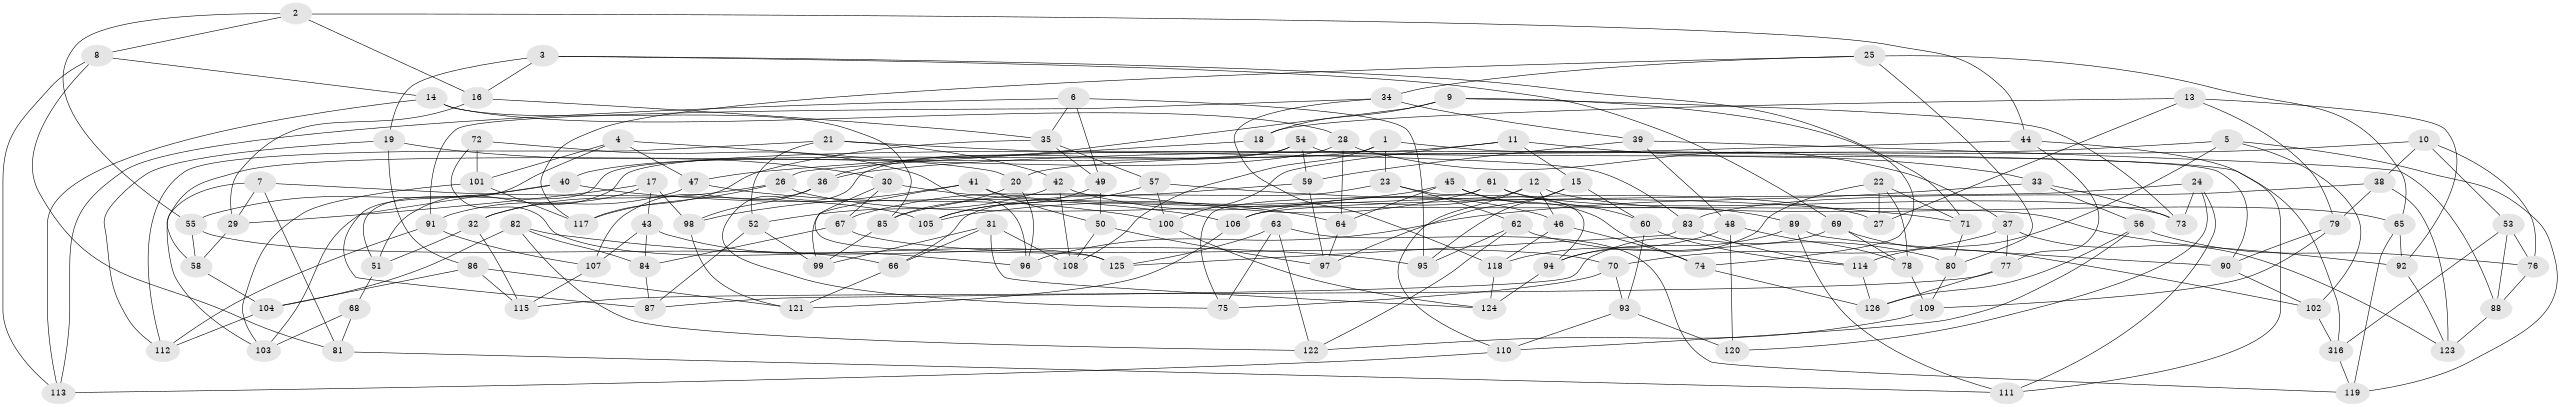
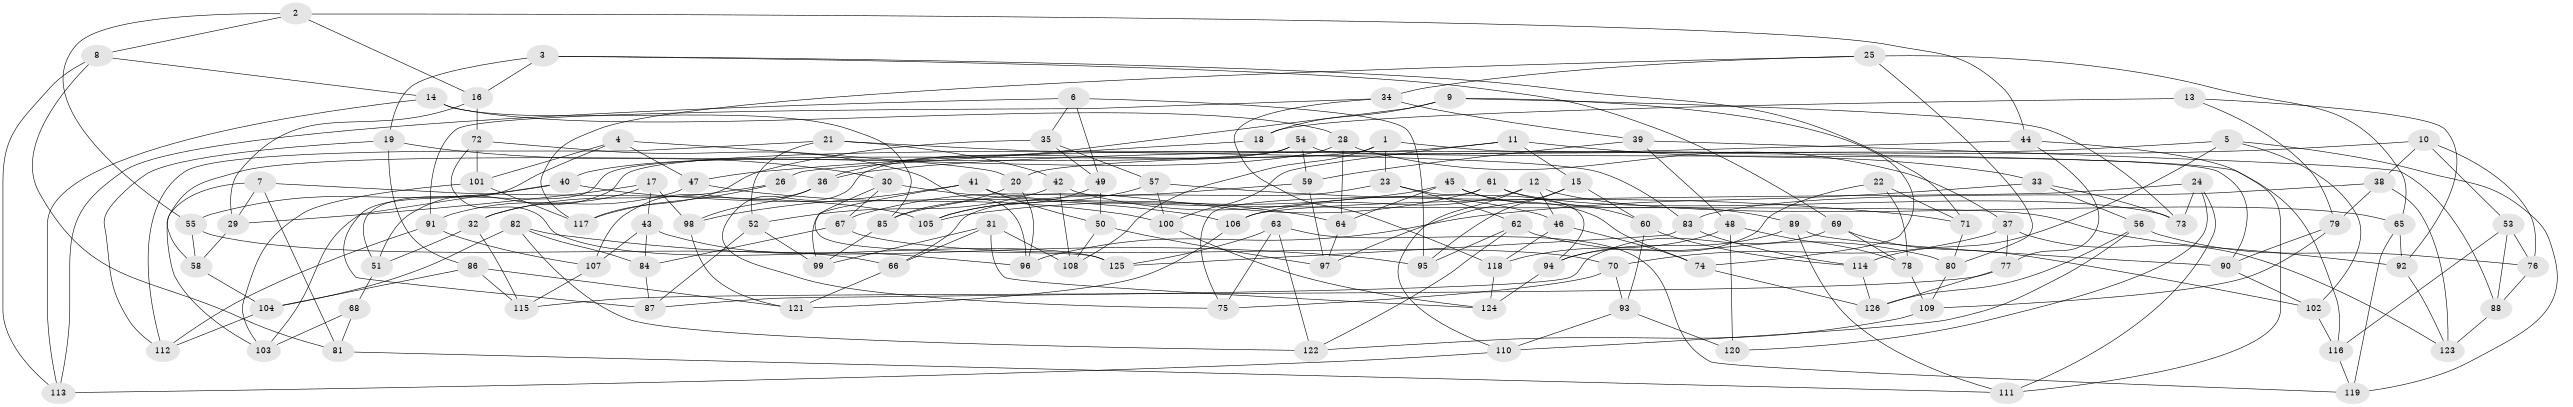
edge "16" -- "35": now "16" -- "72"
node "27": removed
node "316": label "316" -> "116"
